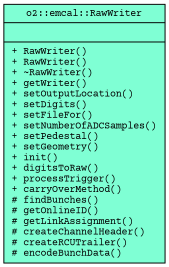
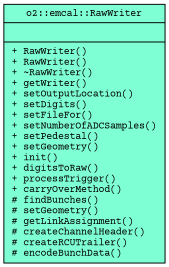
node "o2::emcal::RawWriter": text "# getOnlineID()" -> "# setGeometry()"
